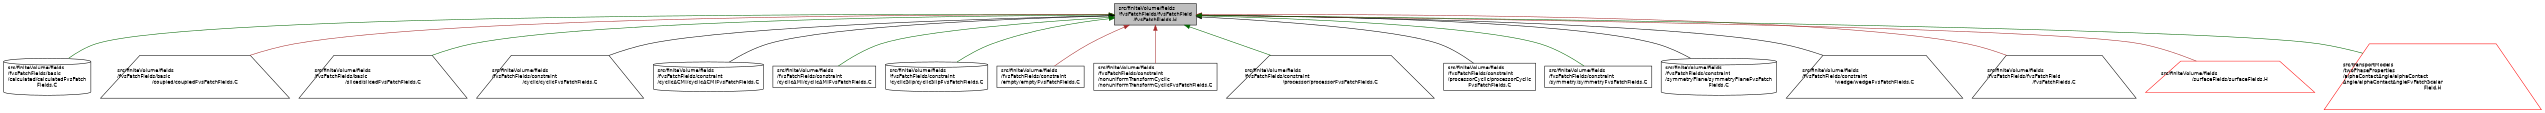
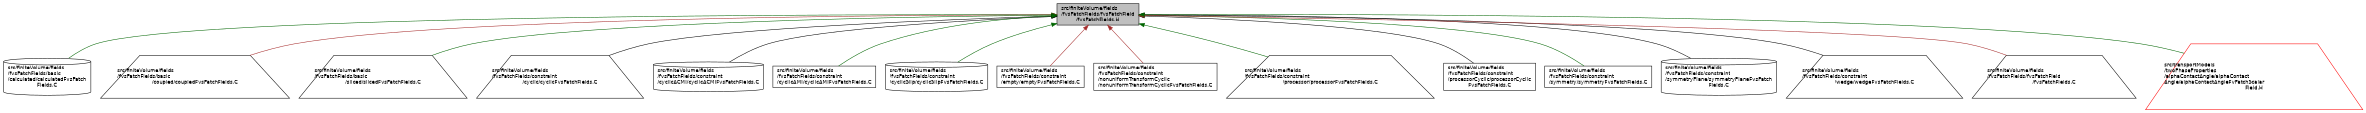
node "src/finiteVolume/fields /surfaceFields/surfaceFields.H": removed
